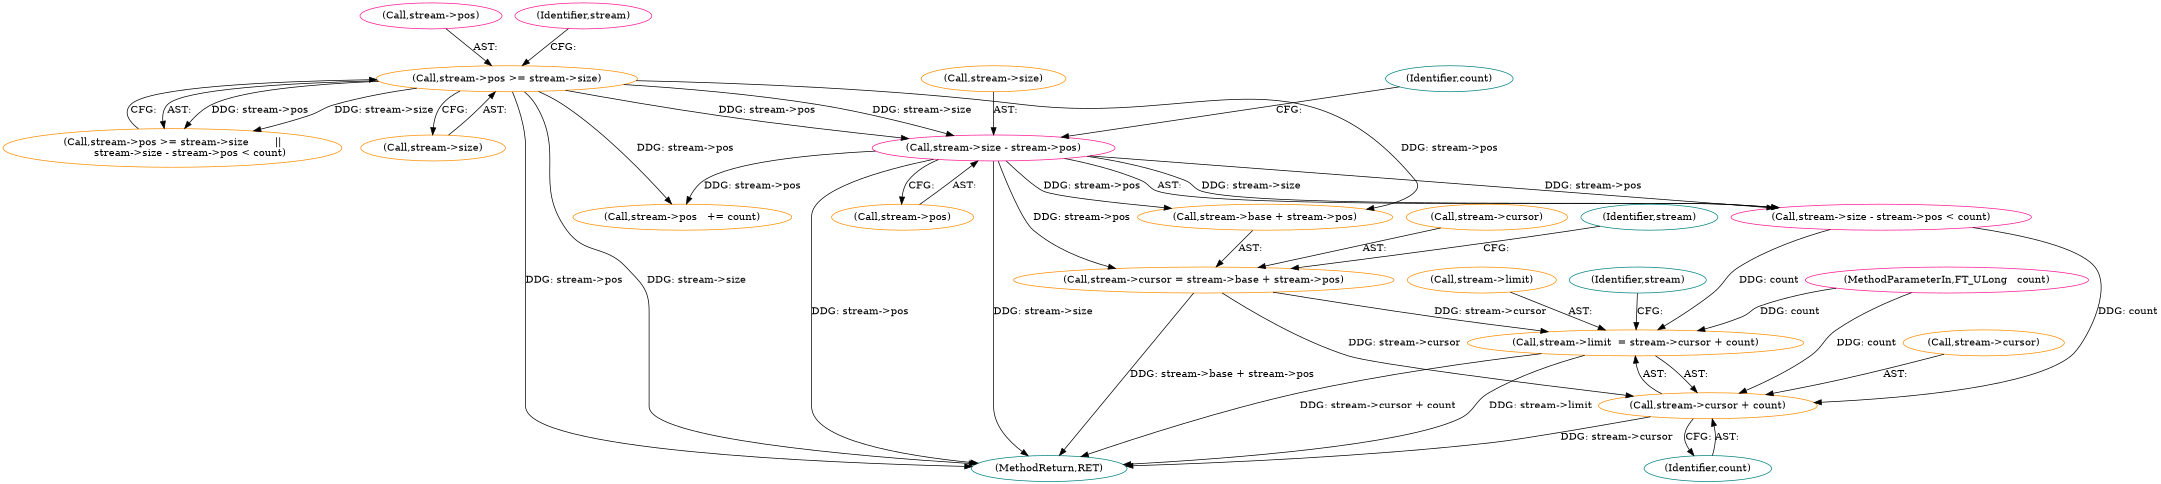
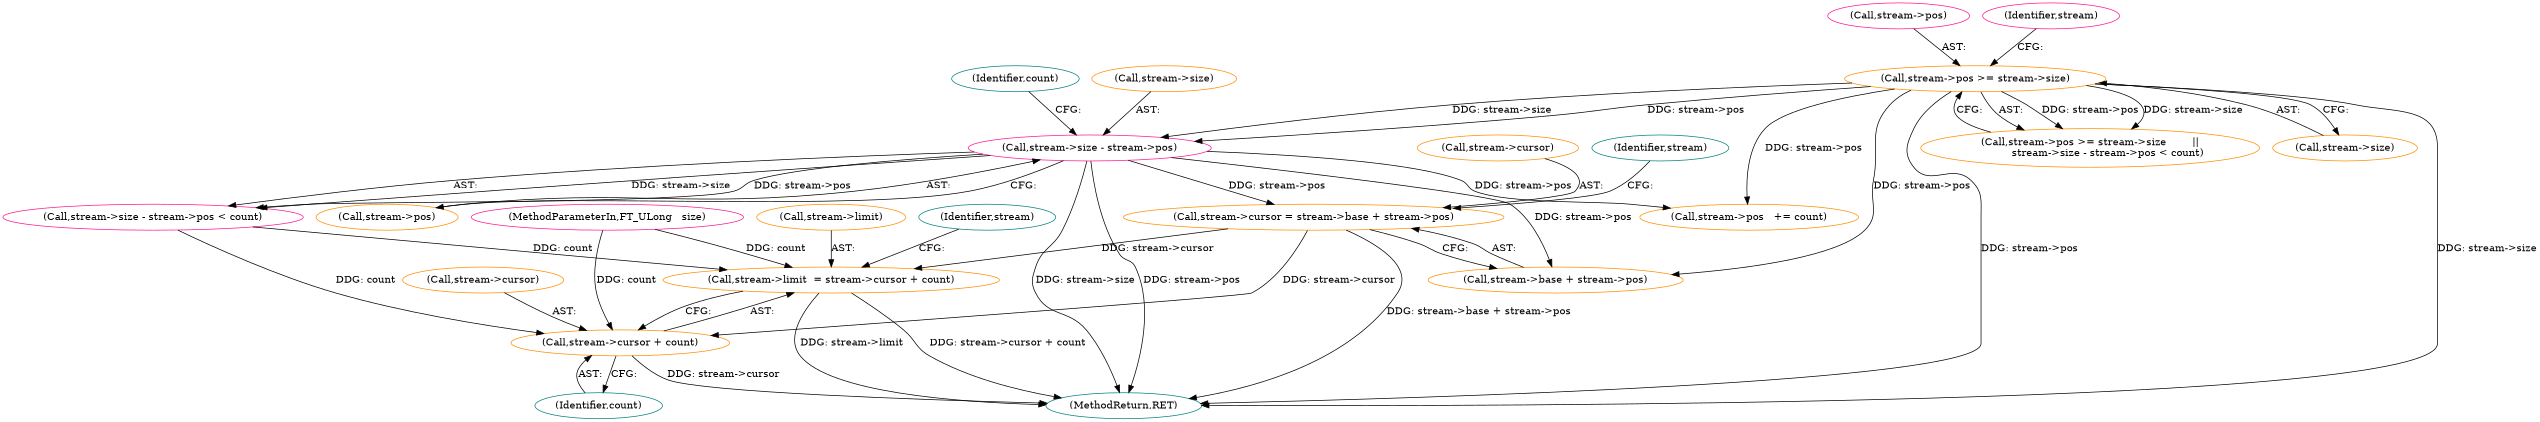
edge "(Call,stream->cursor = stream->base + stream->pos)" -> "(Call,stream->base + stream->pos)": added, label "CFG:"
node "(MethodParameterIn,FT_ULong   count)": label "(MethodParameterIn,FT_ULong   count)" -> "(MethodParameterIn,FT_ULong   size)"
edge "(Call,stream->limit  = stream->cursor + count)" -> "(Call,stream->cursor + count)": label "AST: " -> "CFG: "
